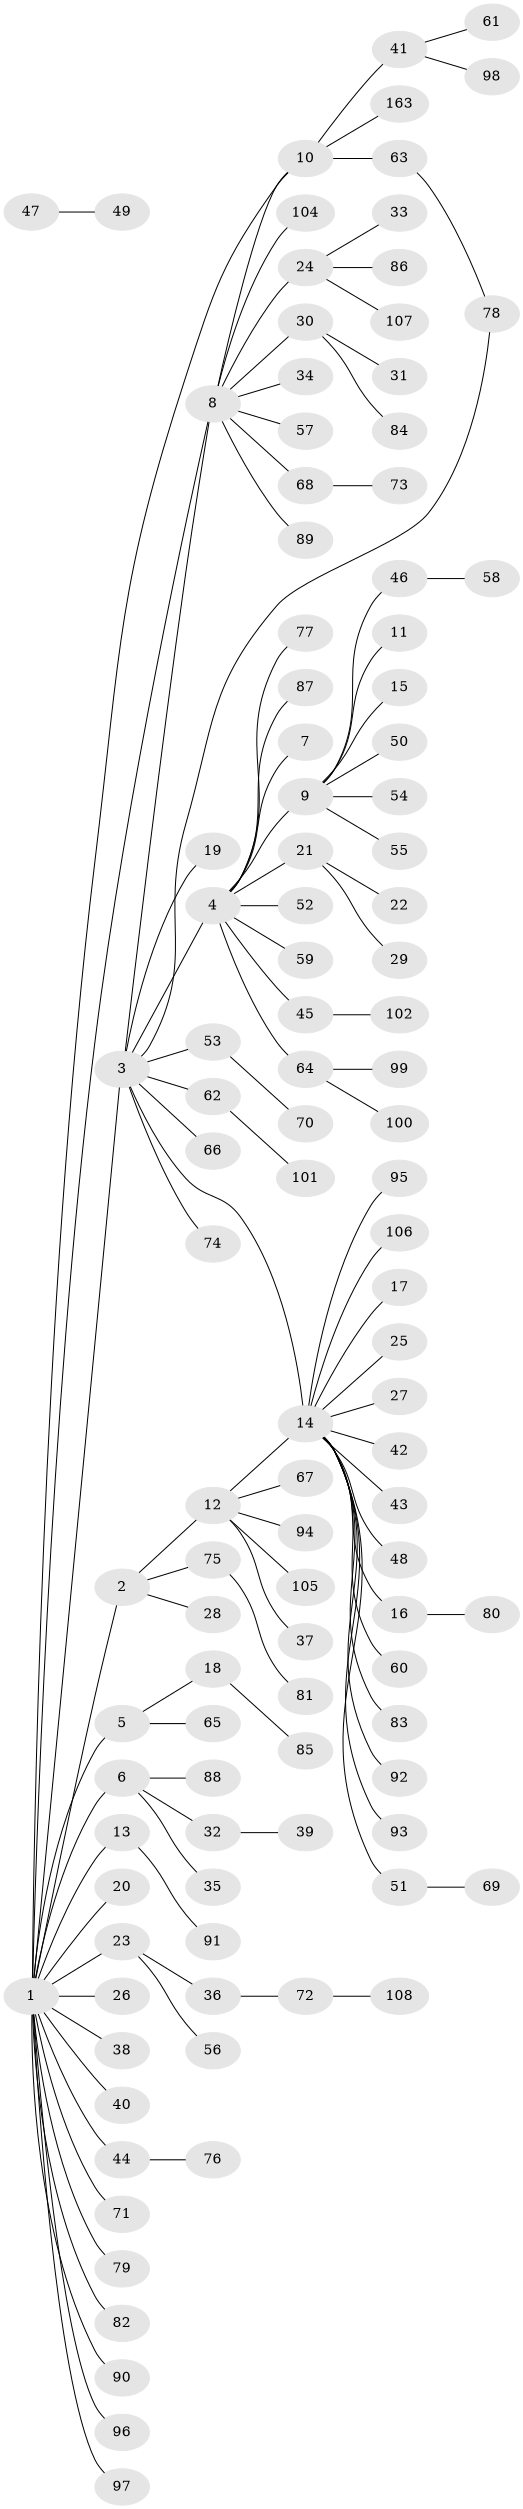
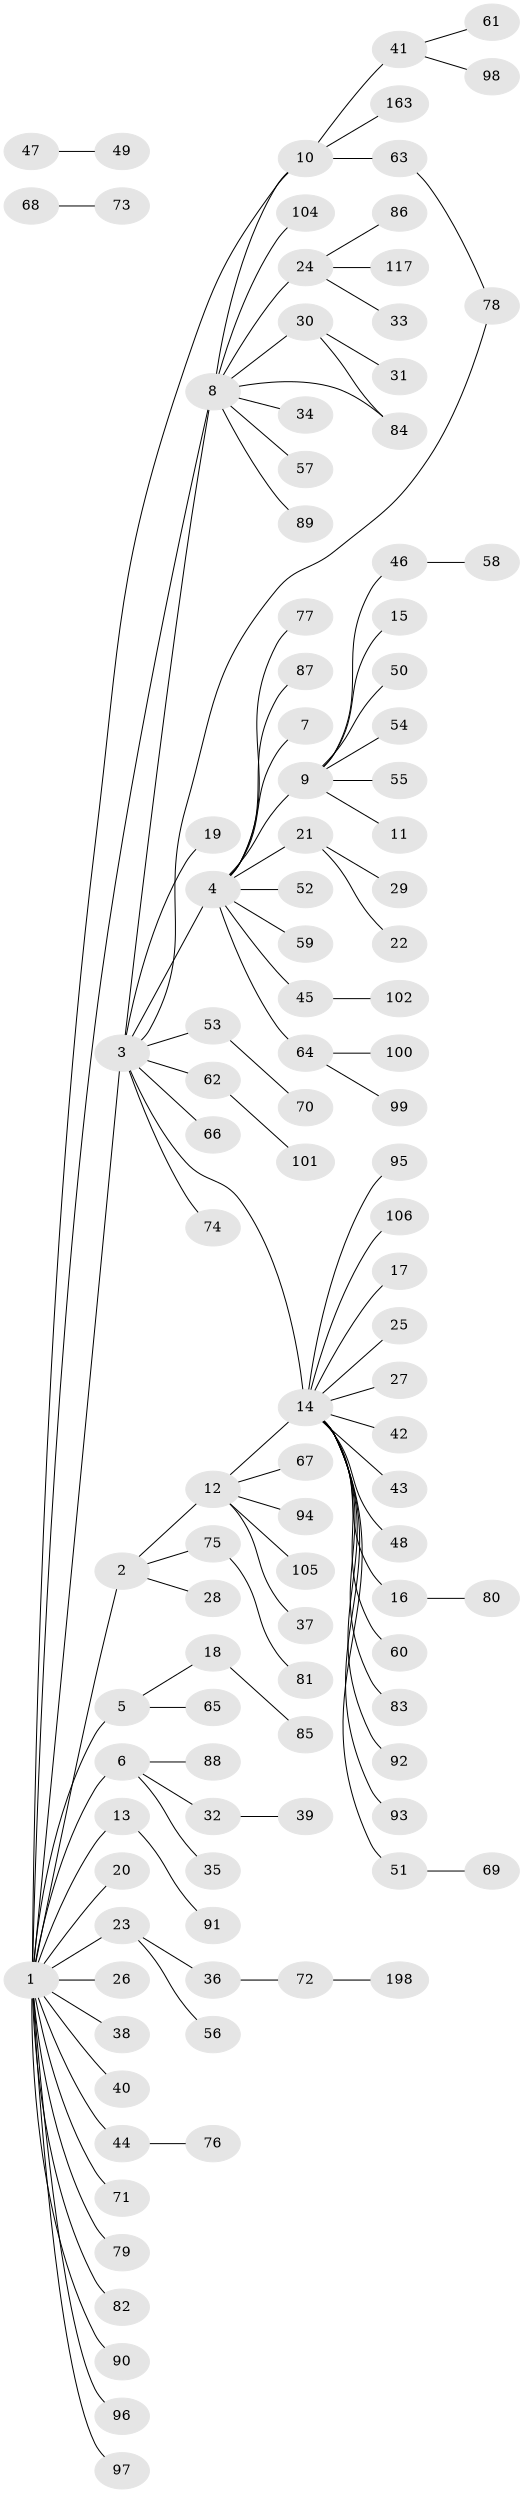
node "107": label "107" -> "117"
edge "8" -- "68": now "8" -- "84"
node "108": label "108" -> "198"
